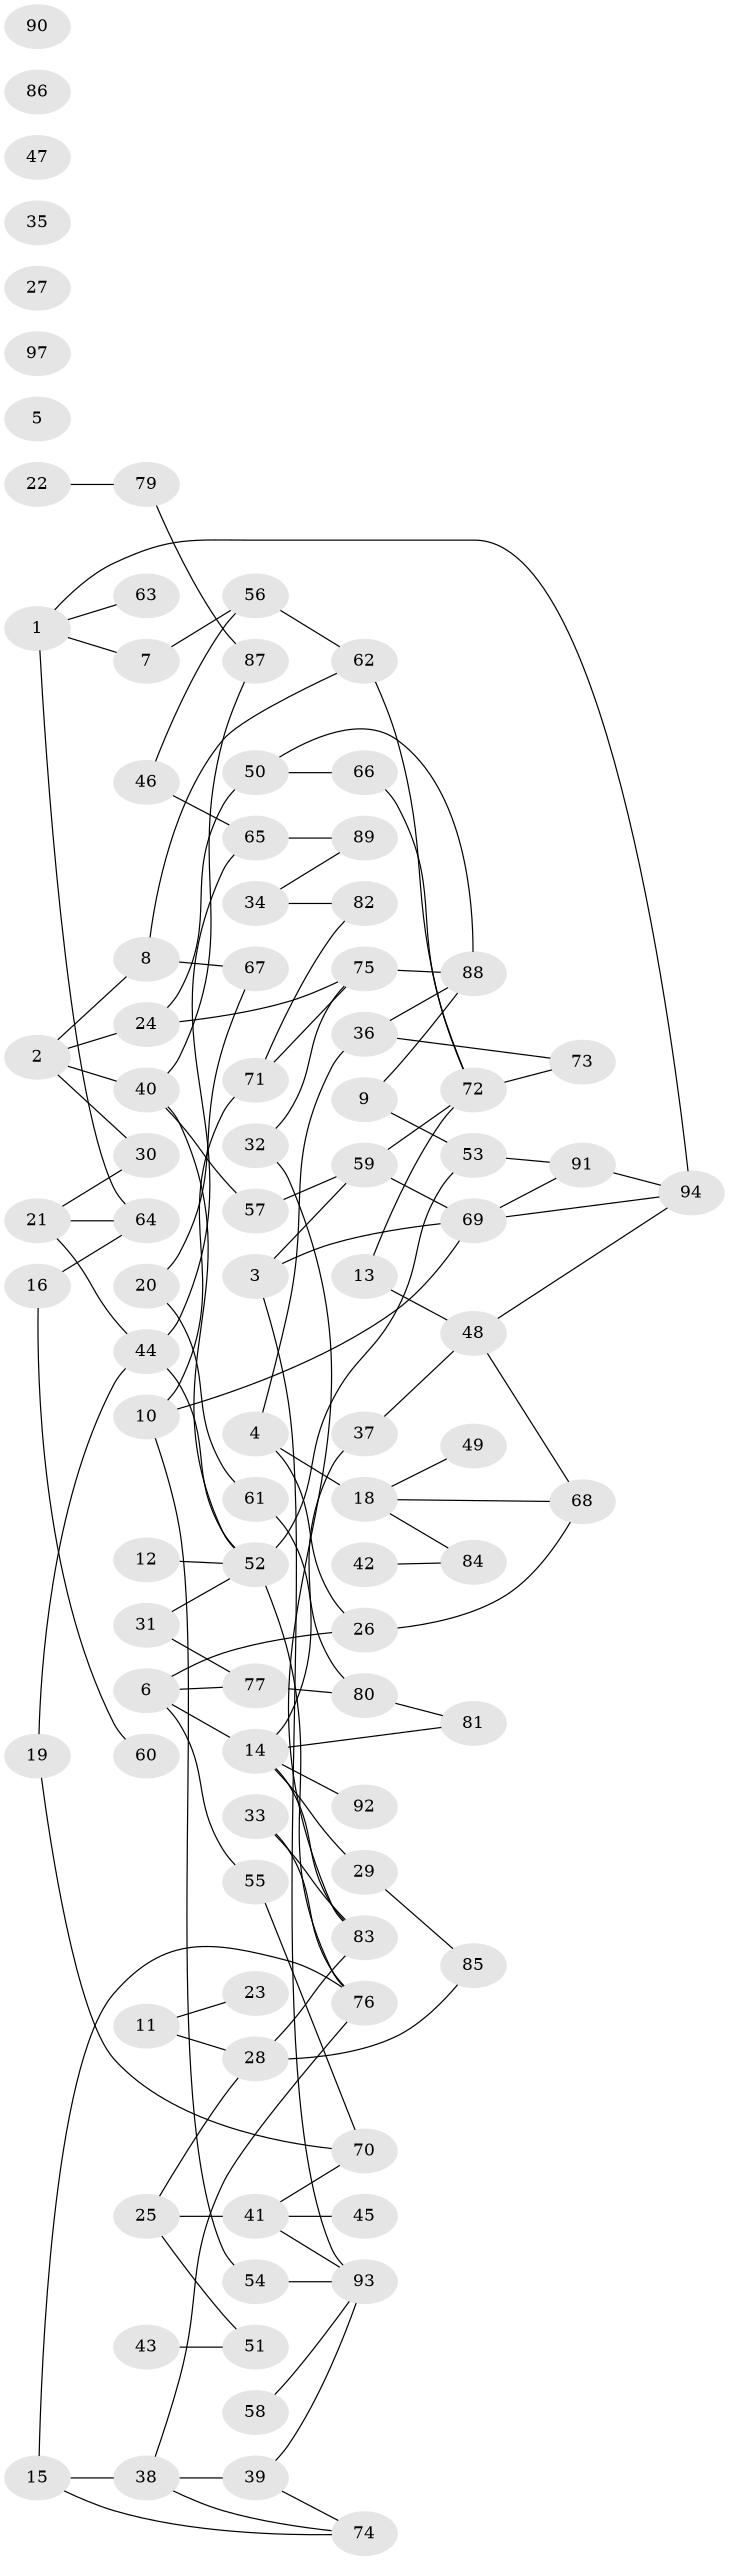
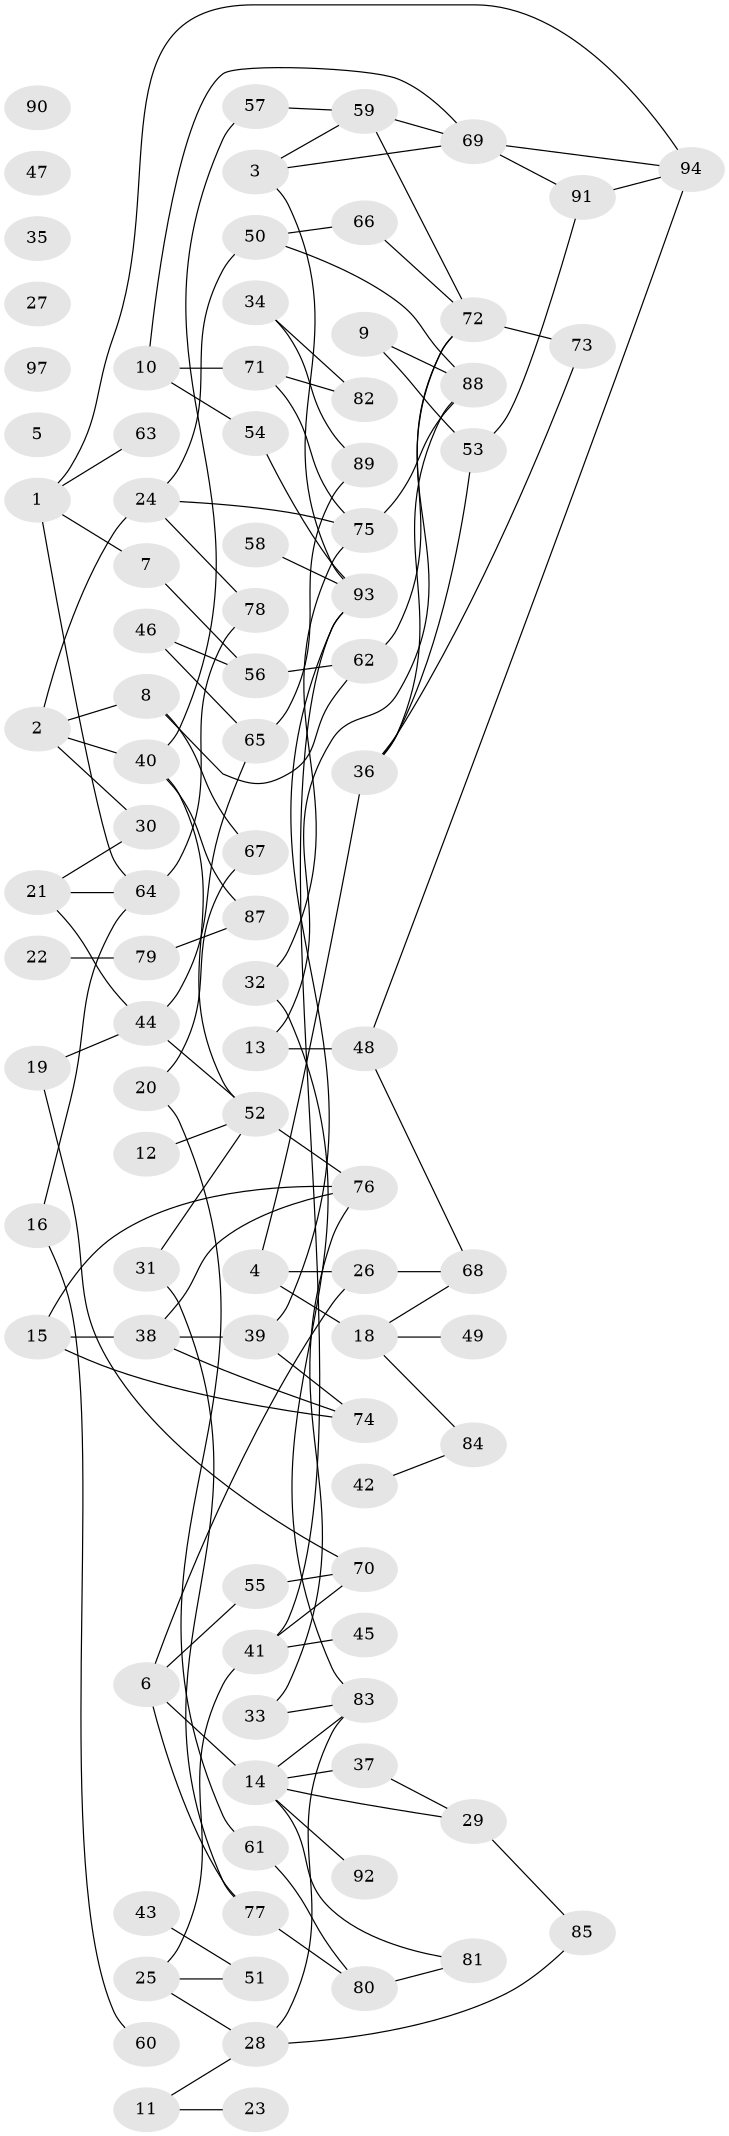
node "86": removed
node "78": added
edge "53" -- "52": now "53" -- "36"
edge "48" -- "37": now "29" -- "37"
